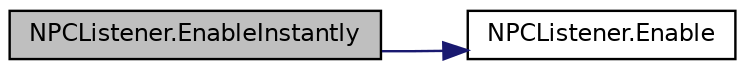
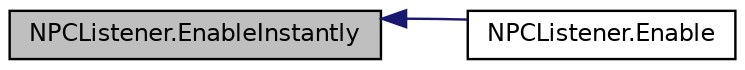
edge "NPCListener.EnableInstantly" -> "NPCListener.Enable": reversed
